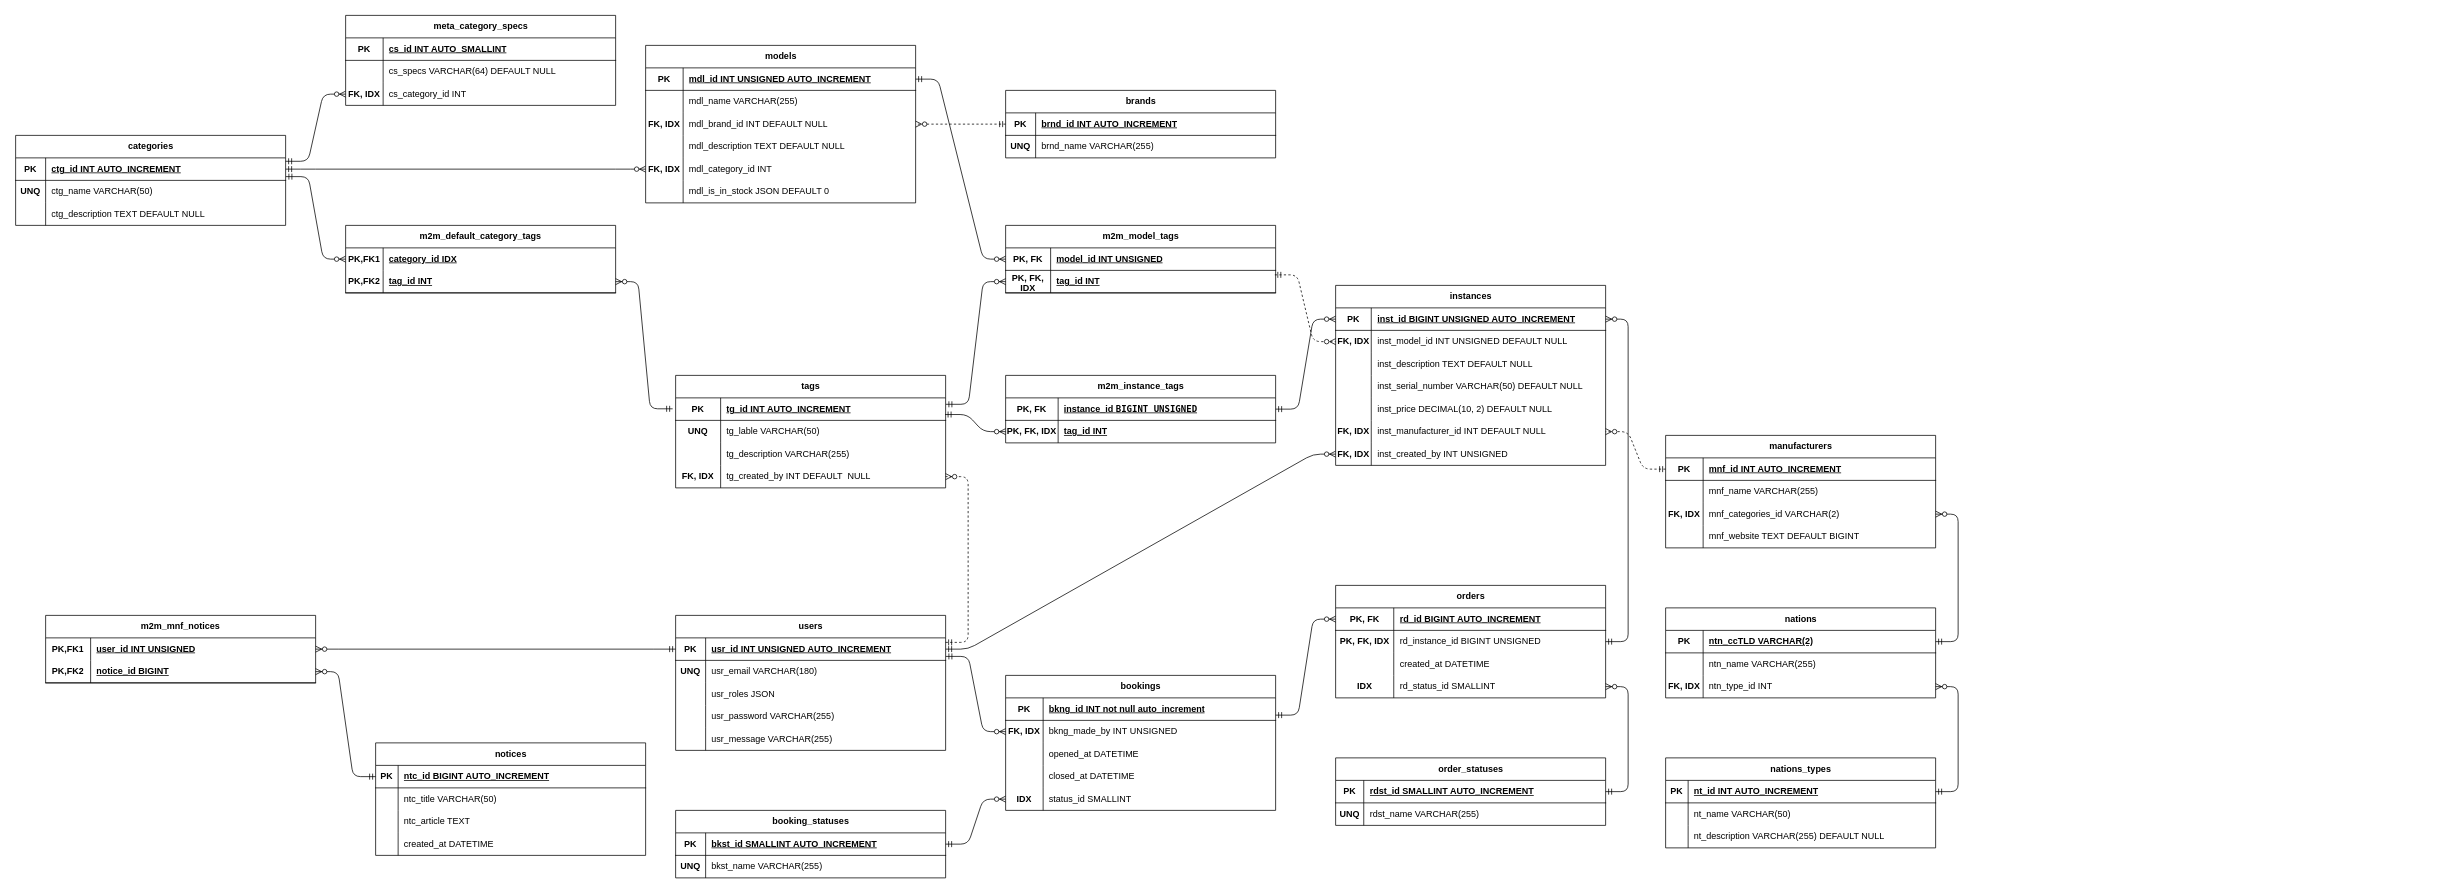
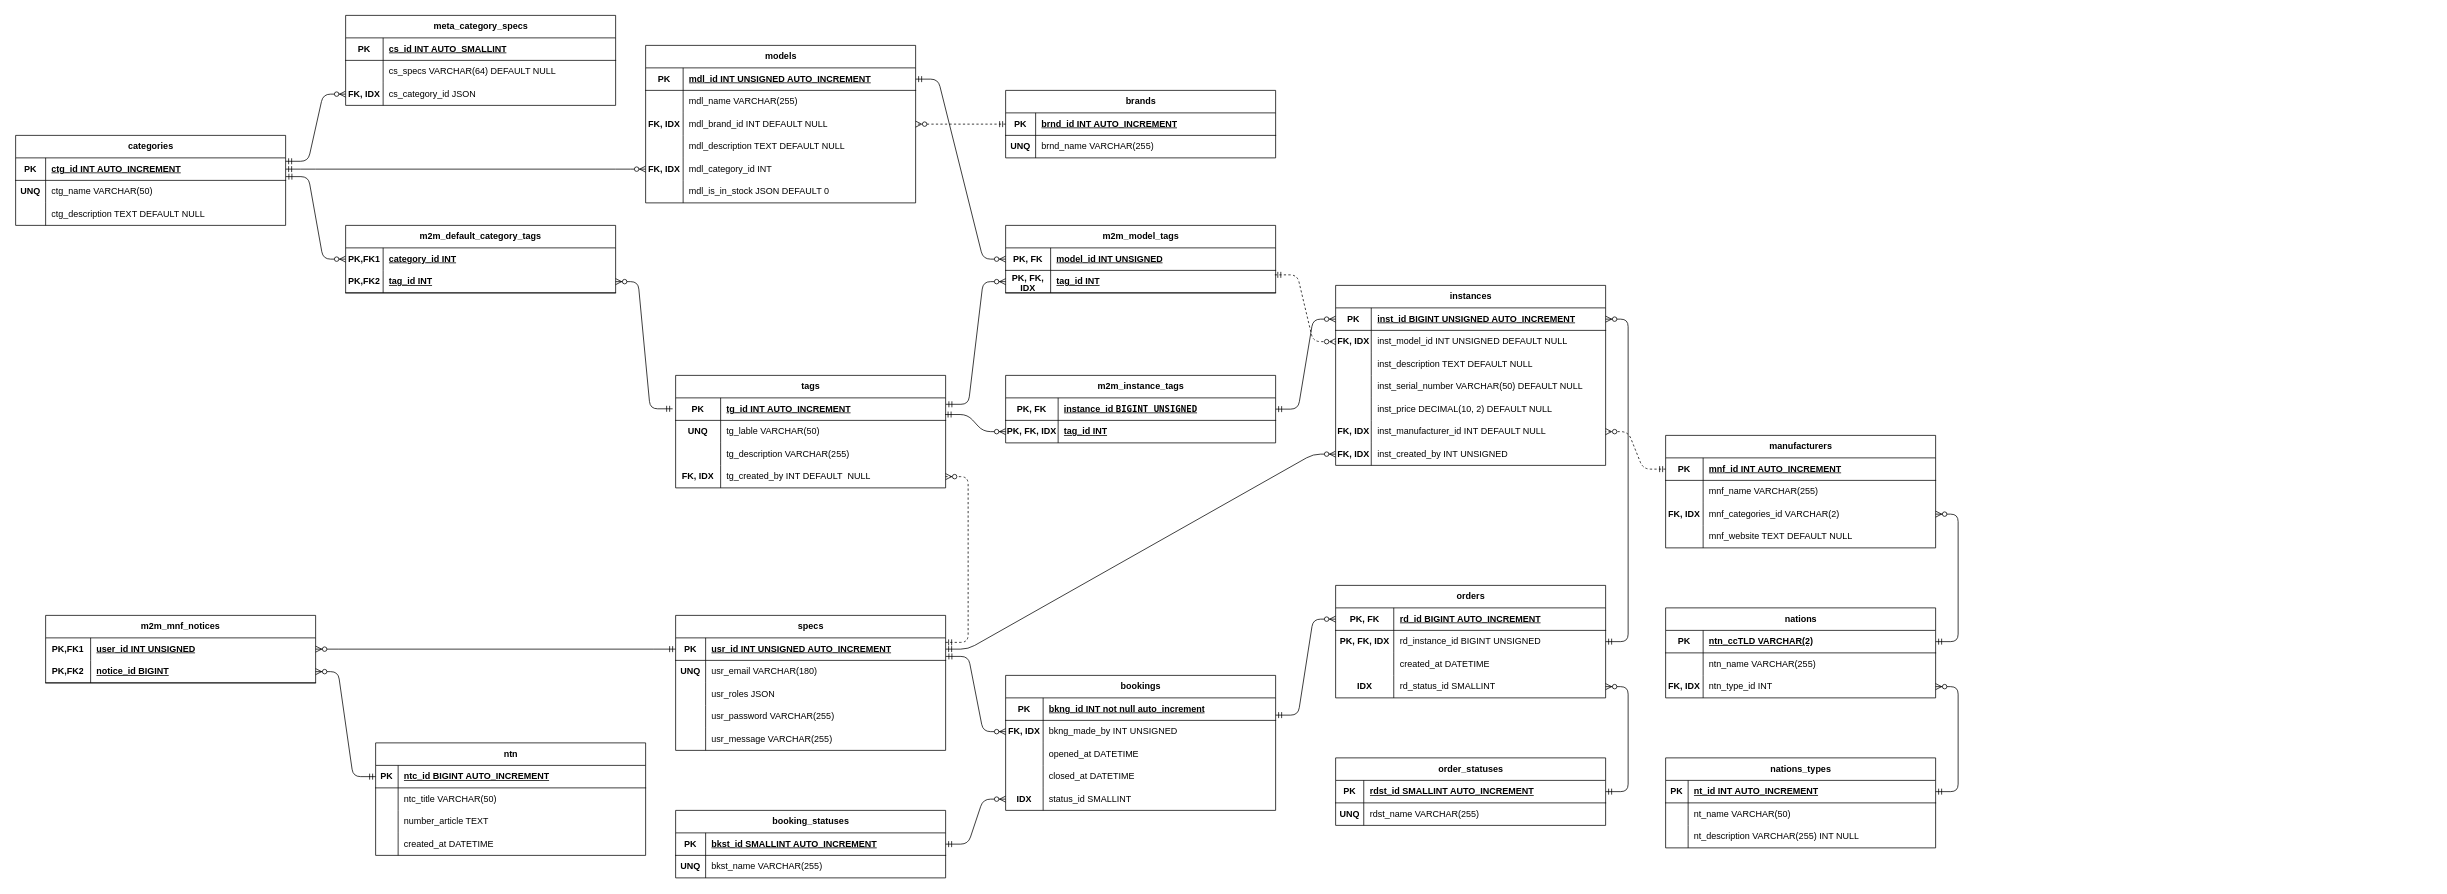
node "cs_category_id INT": label "cs_category_id INT" -> "cs_category_id JSON"
node "category_id IDX": label "category_id IDX" -> "category_id INT"
node "mnf_website TEXT DEFAULT BIGINT": label "mnf_website TEXT DEFAULT BIGINT" -> "mnf_website TEXT DEFAULT NULL"
node "users": label "users" -> "specs"
node "notices": label "notices" -> "ntn"
node "ntc_article TEXT": label "ntc_article TEXT" -> "number_article TEXT"
node "nt_description VARCHAR(255) DEFAULT NULL": label "nt_description VARCHAR(255) DEFAULT NULL" -> "nt_description VARCHAR(255) INT NULL"
